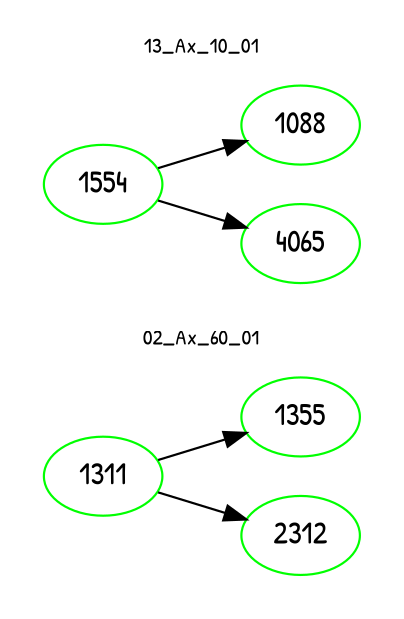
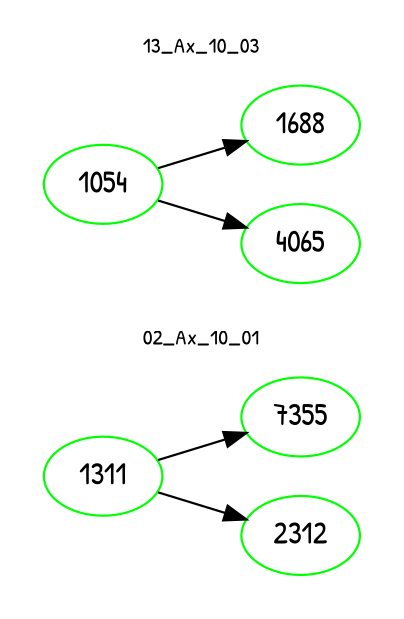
cluster "13_Ax_10_01": label "13_Ax_10_01" -> "13_Ax_10_03"
node "1088": label "1088" -> "1688"
node "1554": label "1554" -> "1054"
cluster "02_Ax_60_01": label "02_Ax_60_01" -> "02_Ax_10_01"
node "1355": label "1355" -> "7355"
